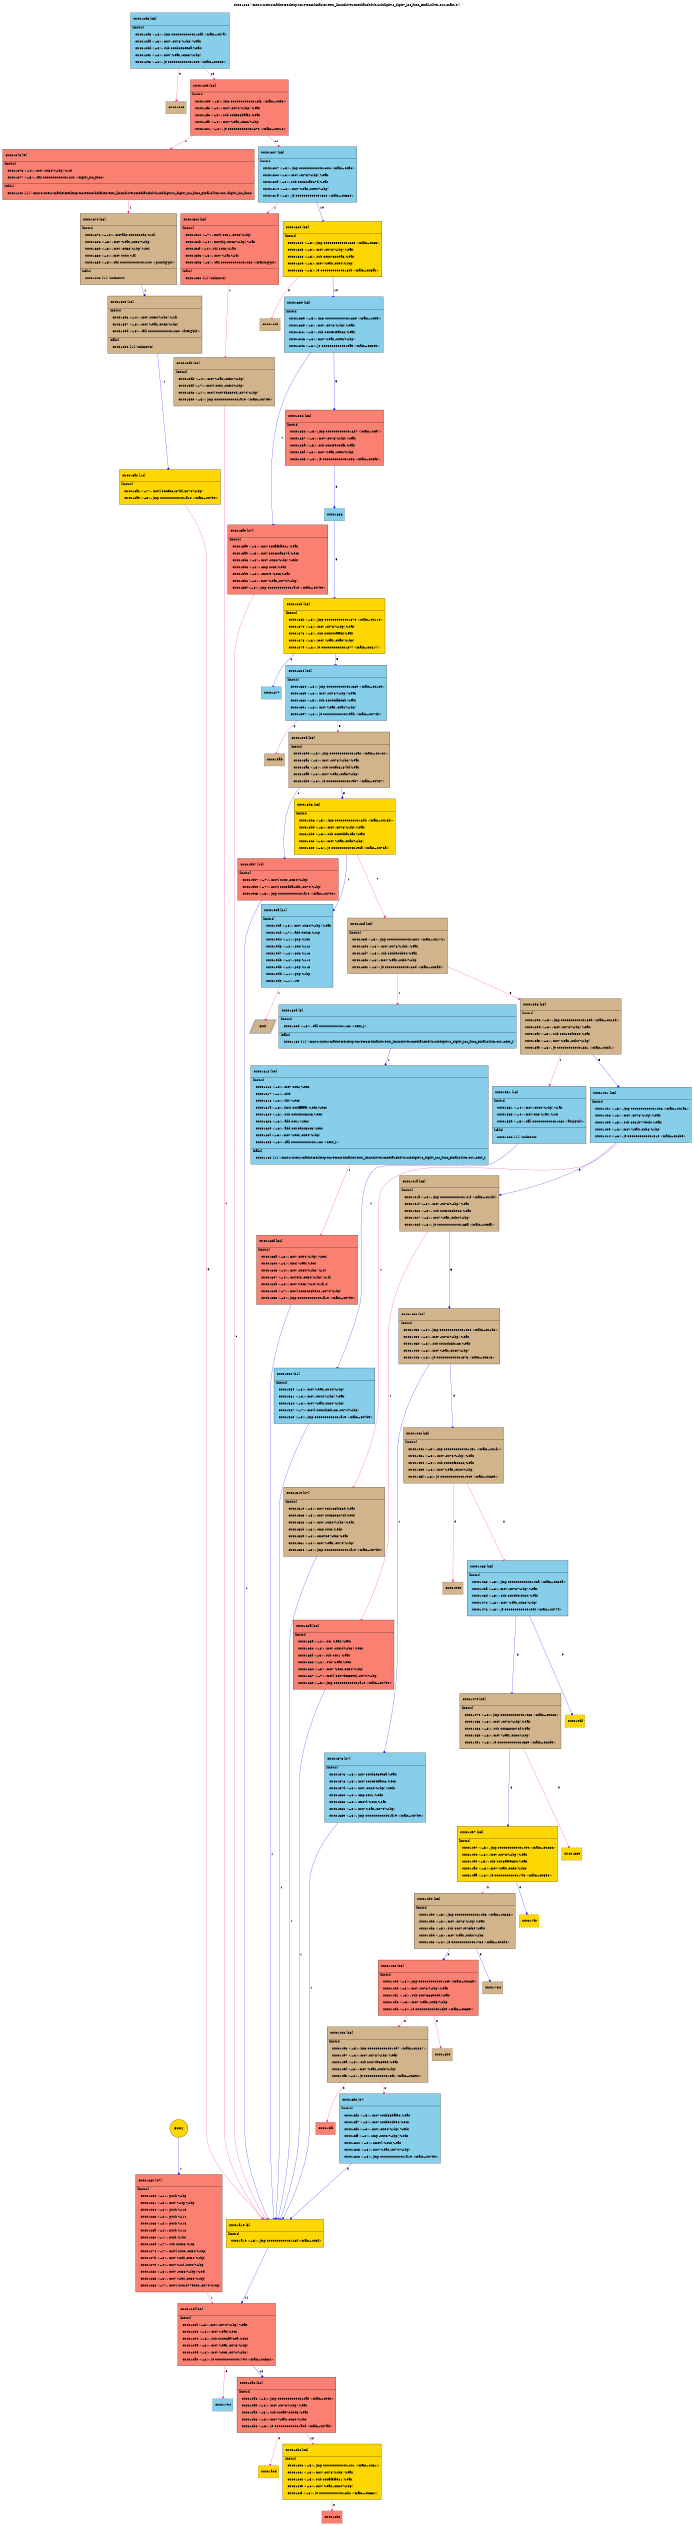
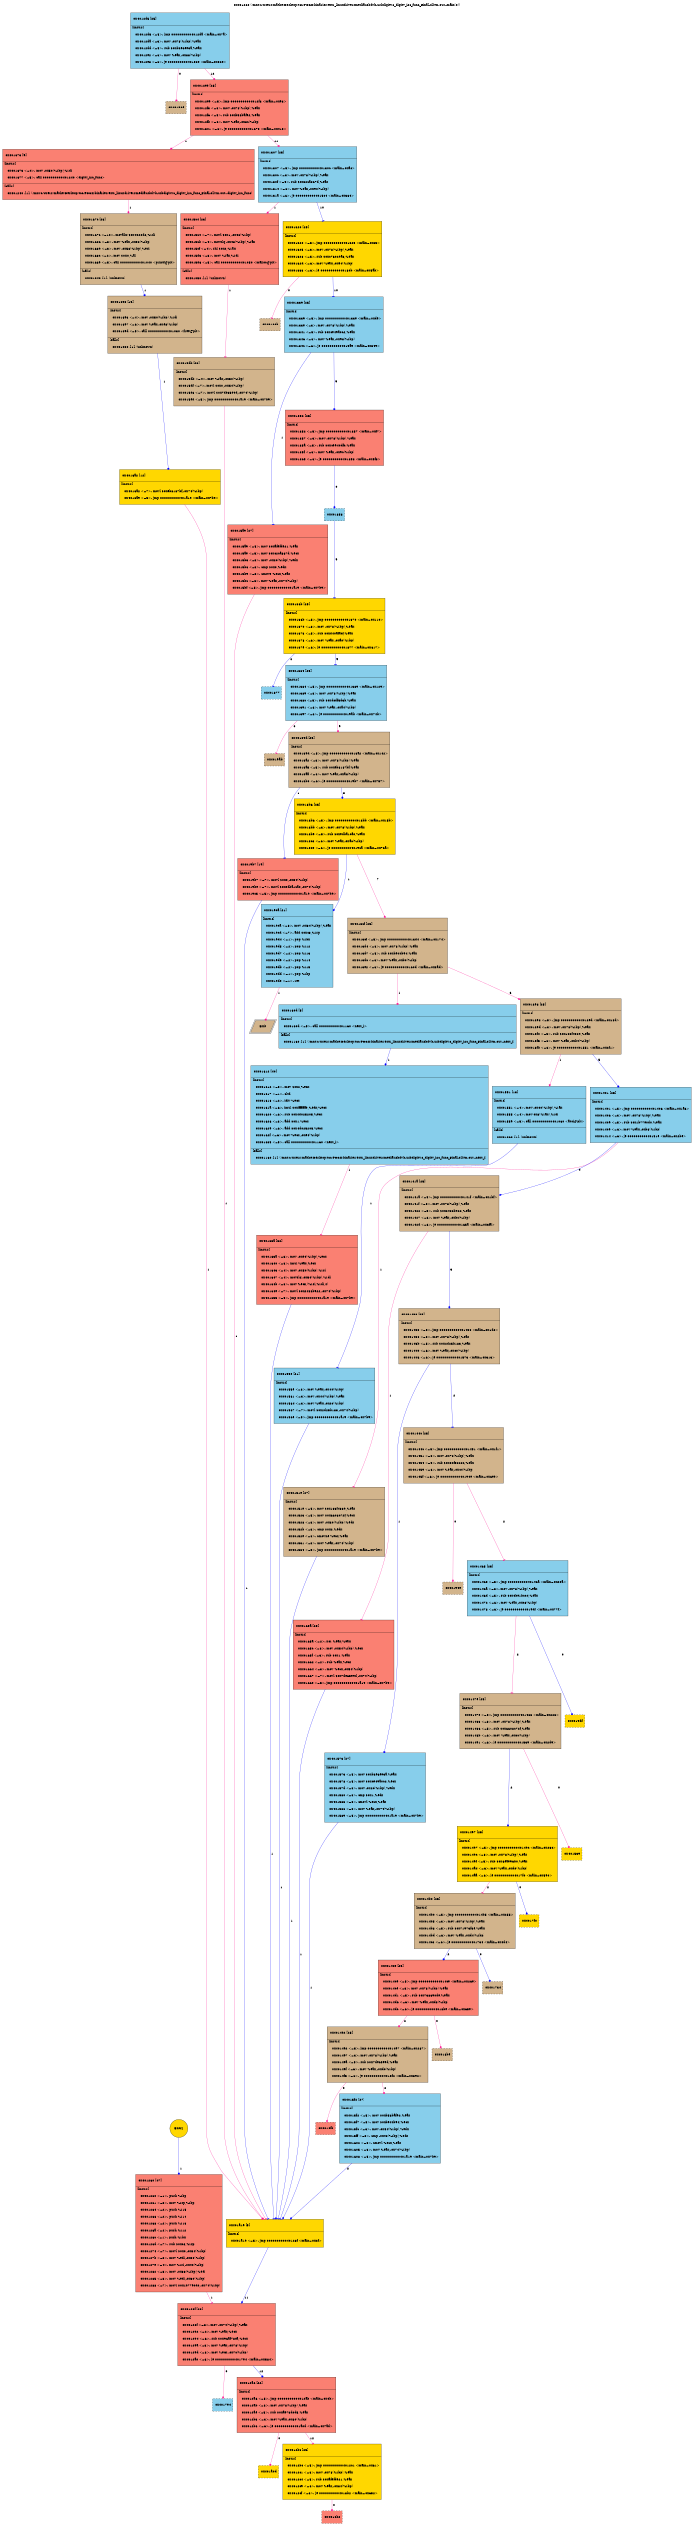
edge "0x4016a2 [12]" -> "0x401a19 [5]": label " 9" -> " 1"
edge "0x401465 [25]" -> "0x40147e [25]": color blue -> deeppink
